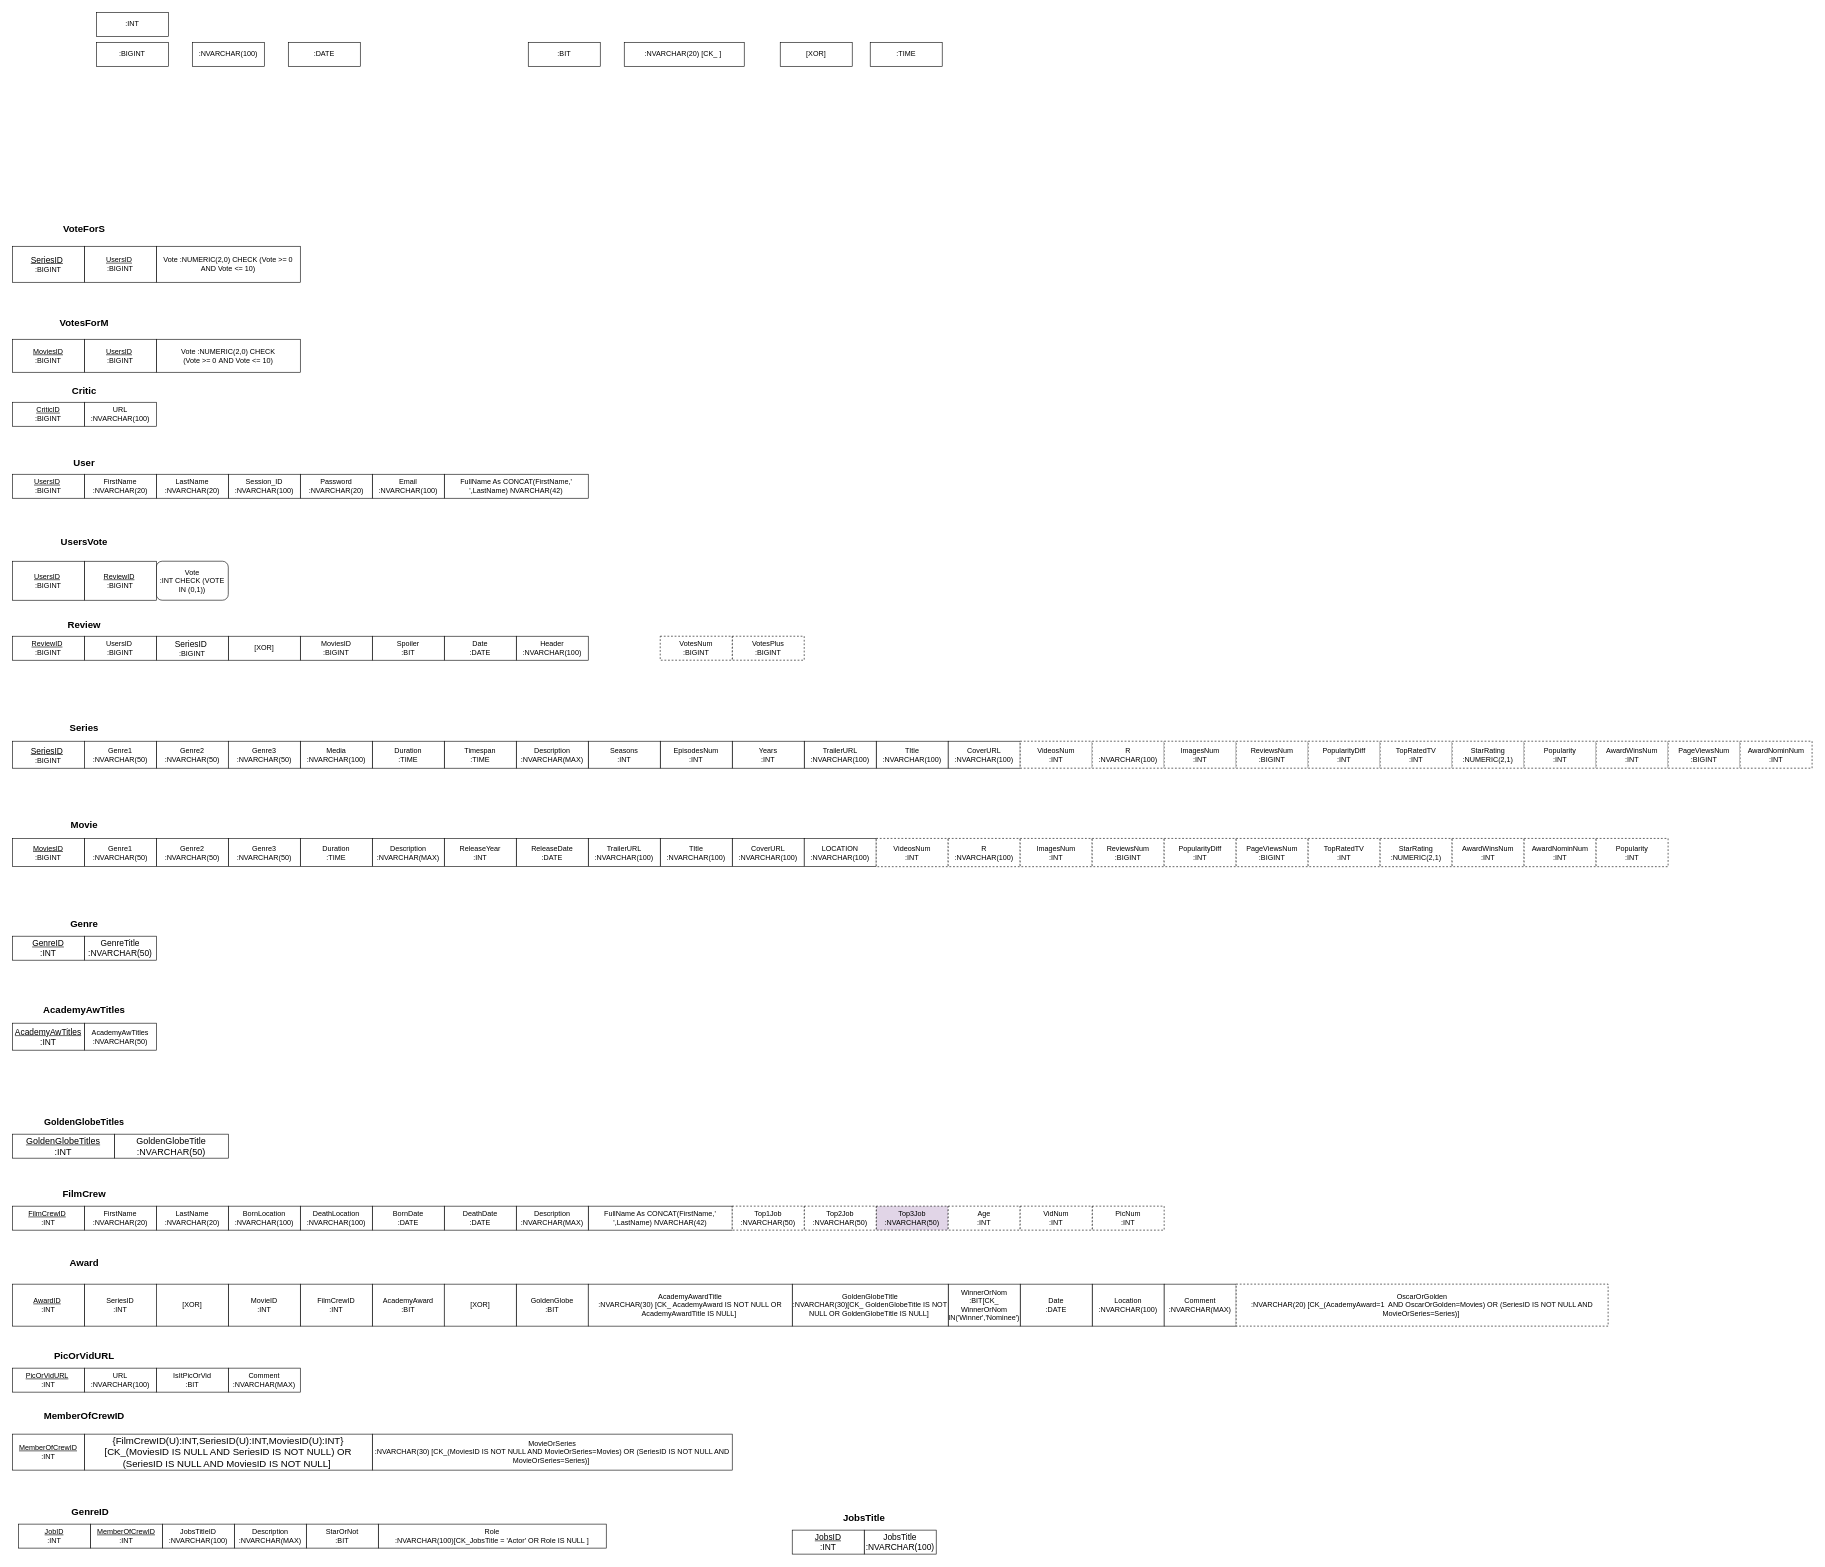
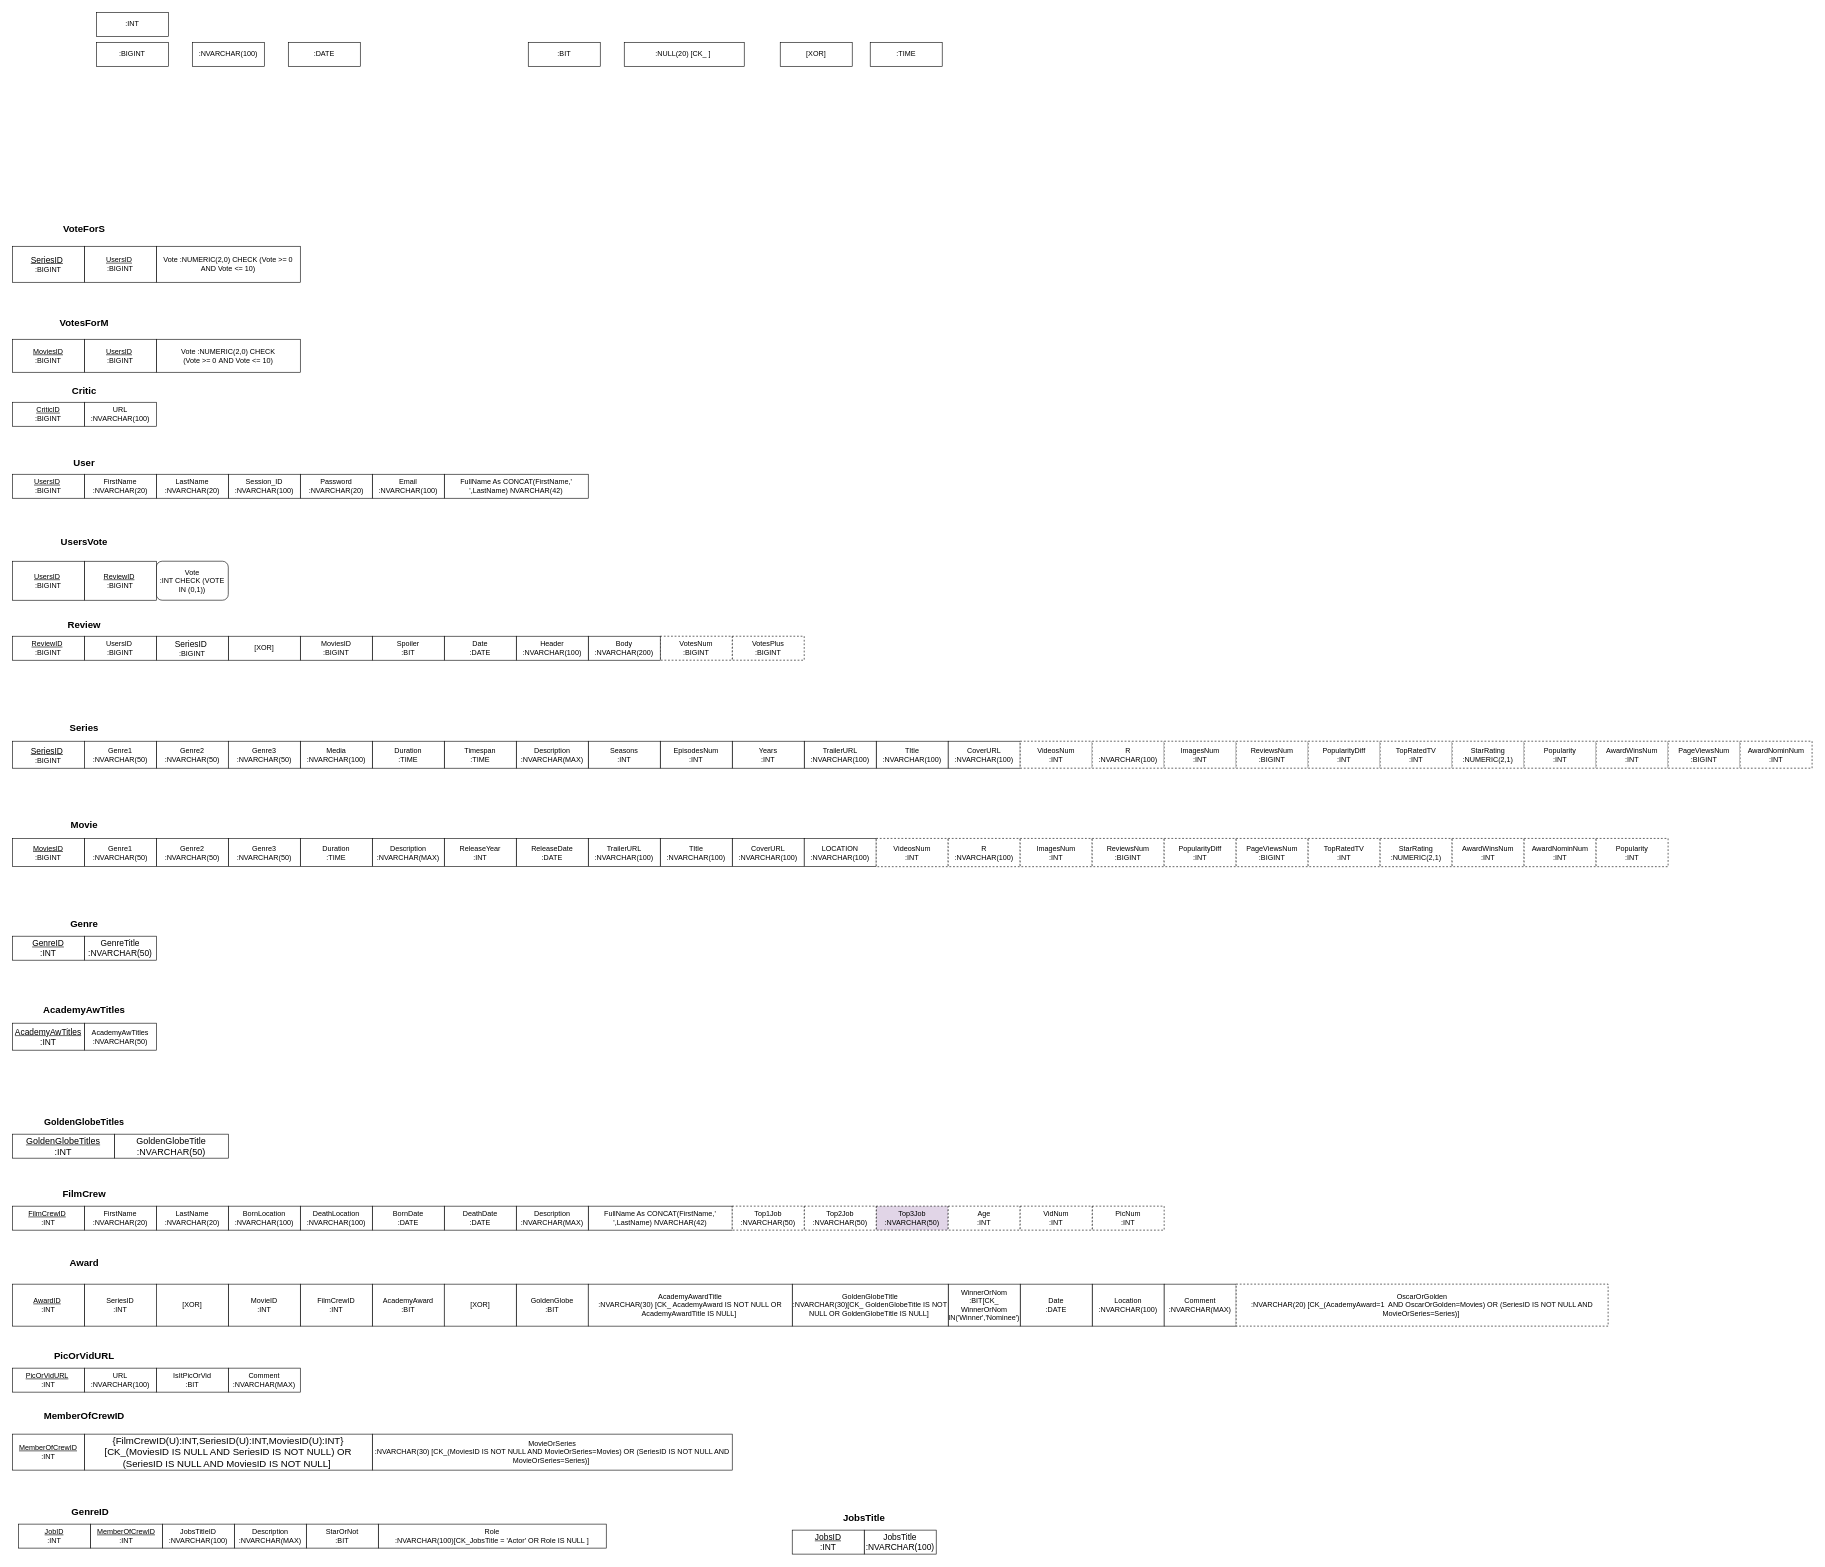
node ":NVARCHAR(20) [CK_ ]": label ":NVARCHAR(20) [CK_ ]" -> ":NULL(20) [CK_ ]"
node "Body :NVARCHAR(200)": added
